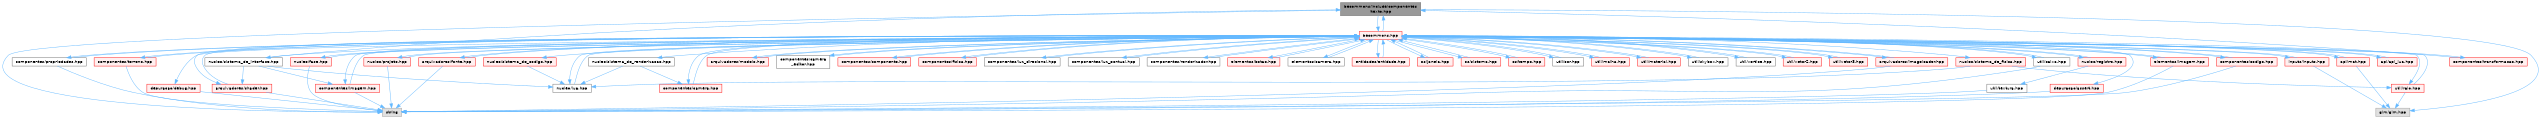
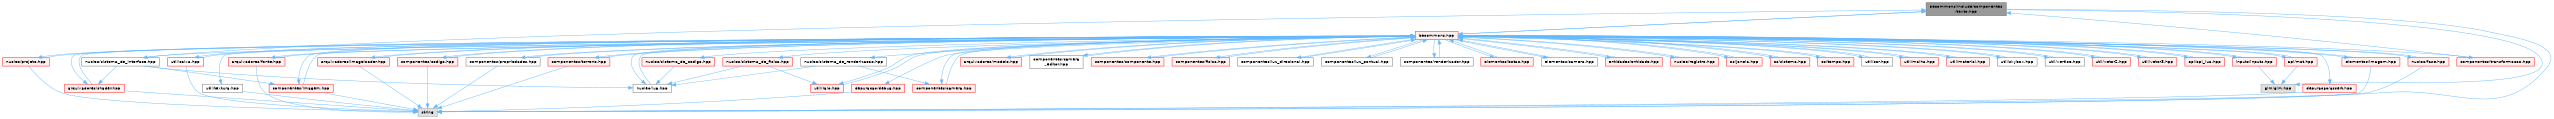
node "util/caixa.hpp": color grey40 -> red
edge "nucleo/registro.hpp" -> "util/textura.hpp": now "becommons.hpp" -> "util/textura.hpp"
edge "util/raio.hpp" -> "glm/glm.hpp": removed
